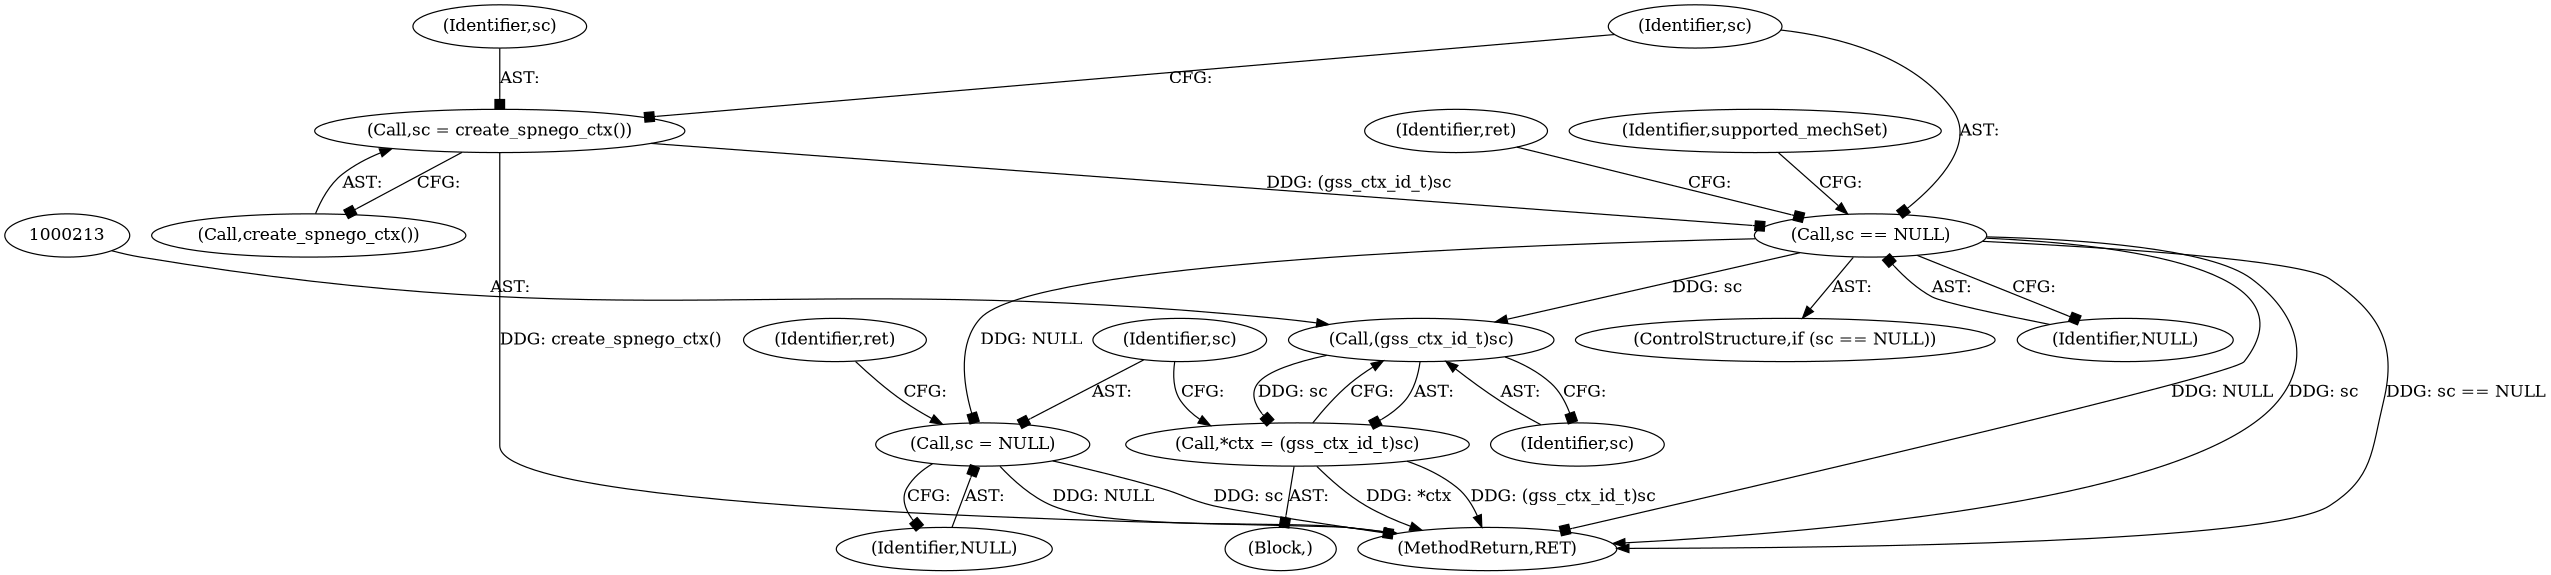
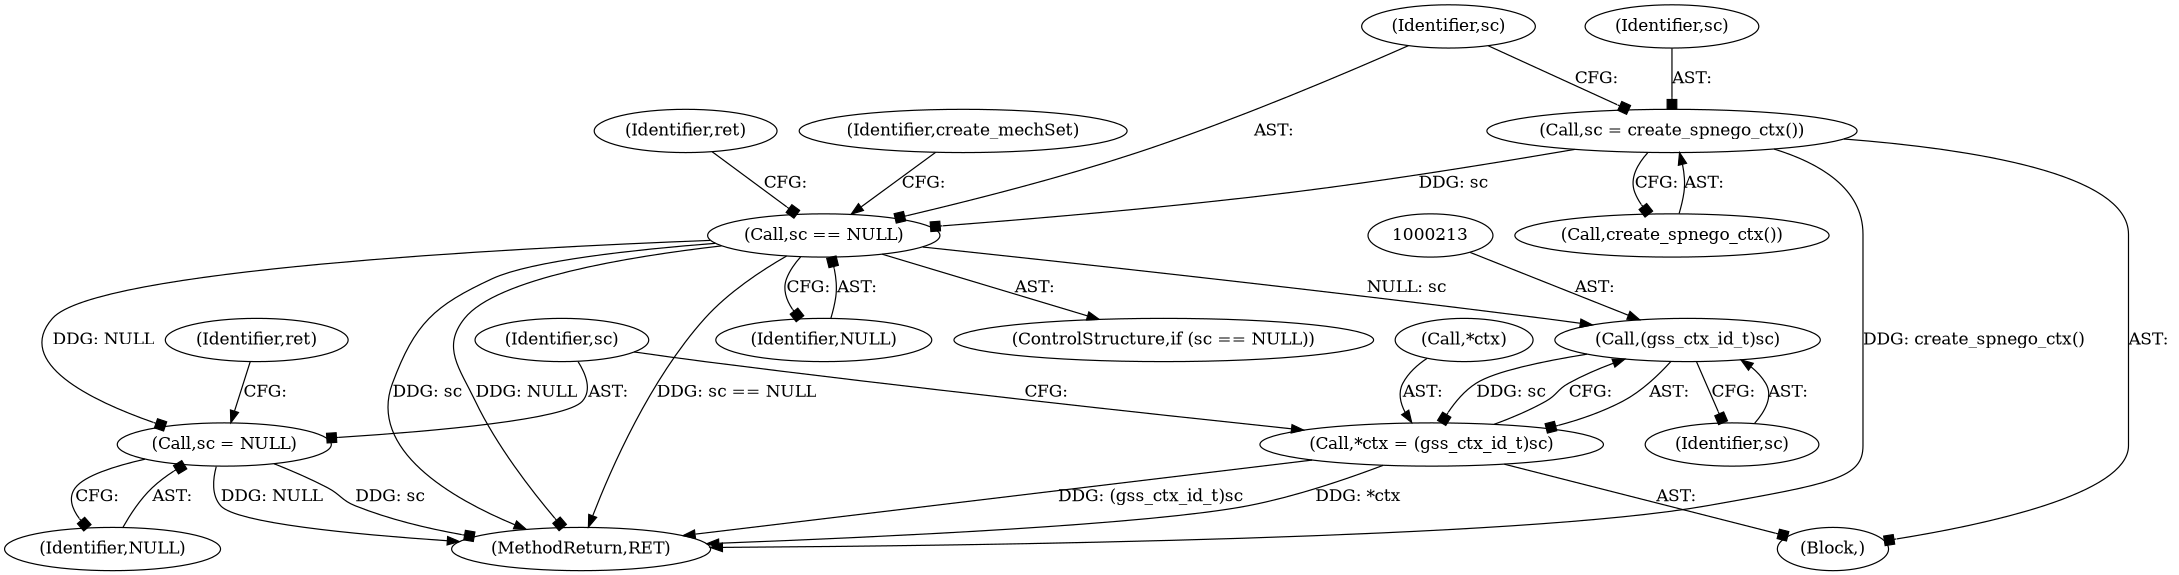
node "(Identifier,supported_mechSet)": label "(Identifier,supported_mechSet)" -> "(Identifier,create_mechSet)"
edge "(Call,sc = create_spnego_ctx())" -> "(Call,sc == NULL)": label "DDG: (gss_ctx_id_t)sc" -> "DDG: sc"
edge "(Call,sc == NULL)" -> "(Call,(gss_ctx_id_t)sc)": label "DDG: sc" -> "NULL: sc"
edge "(Call,sc = create_spnego_ctx())" -> "(Block,)": added, label "AST:"
node "(Call,*ctx)": added
